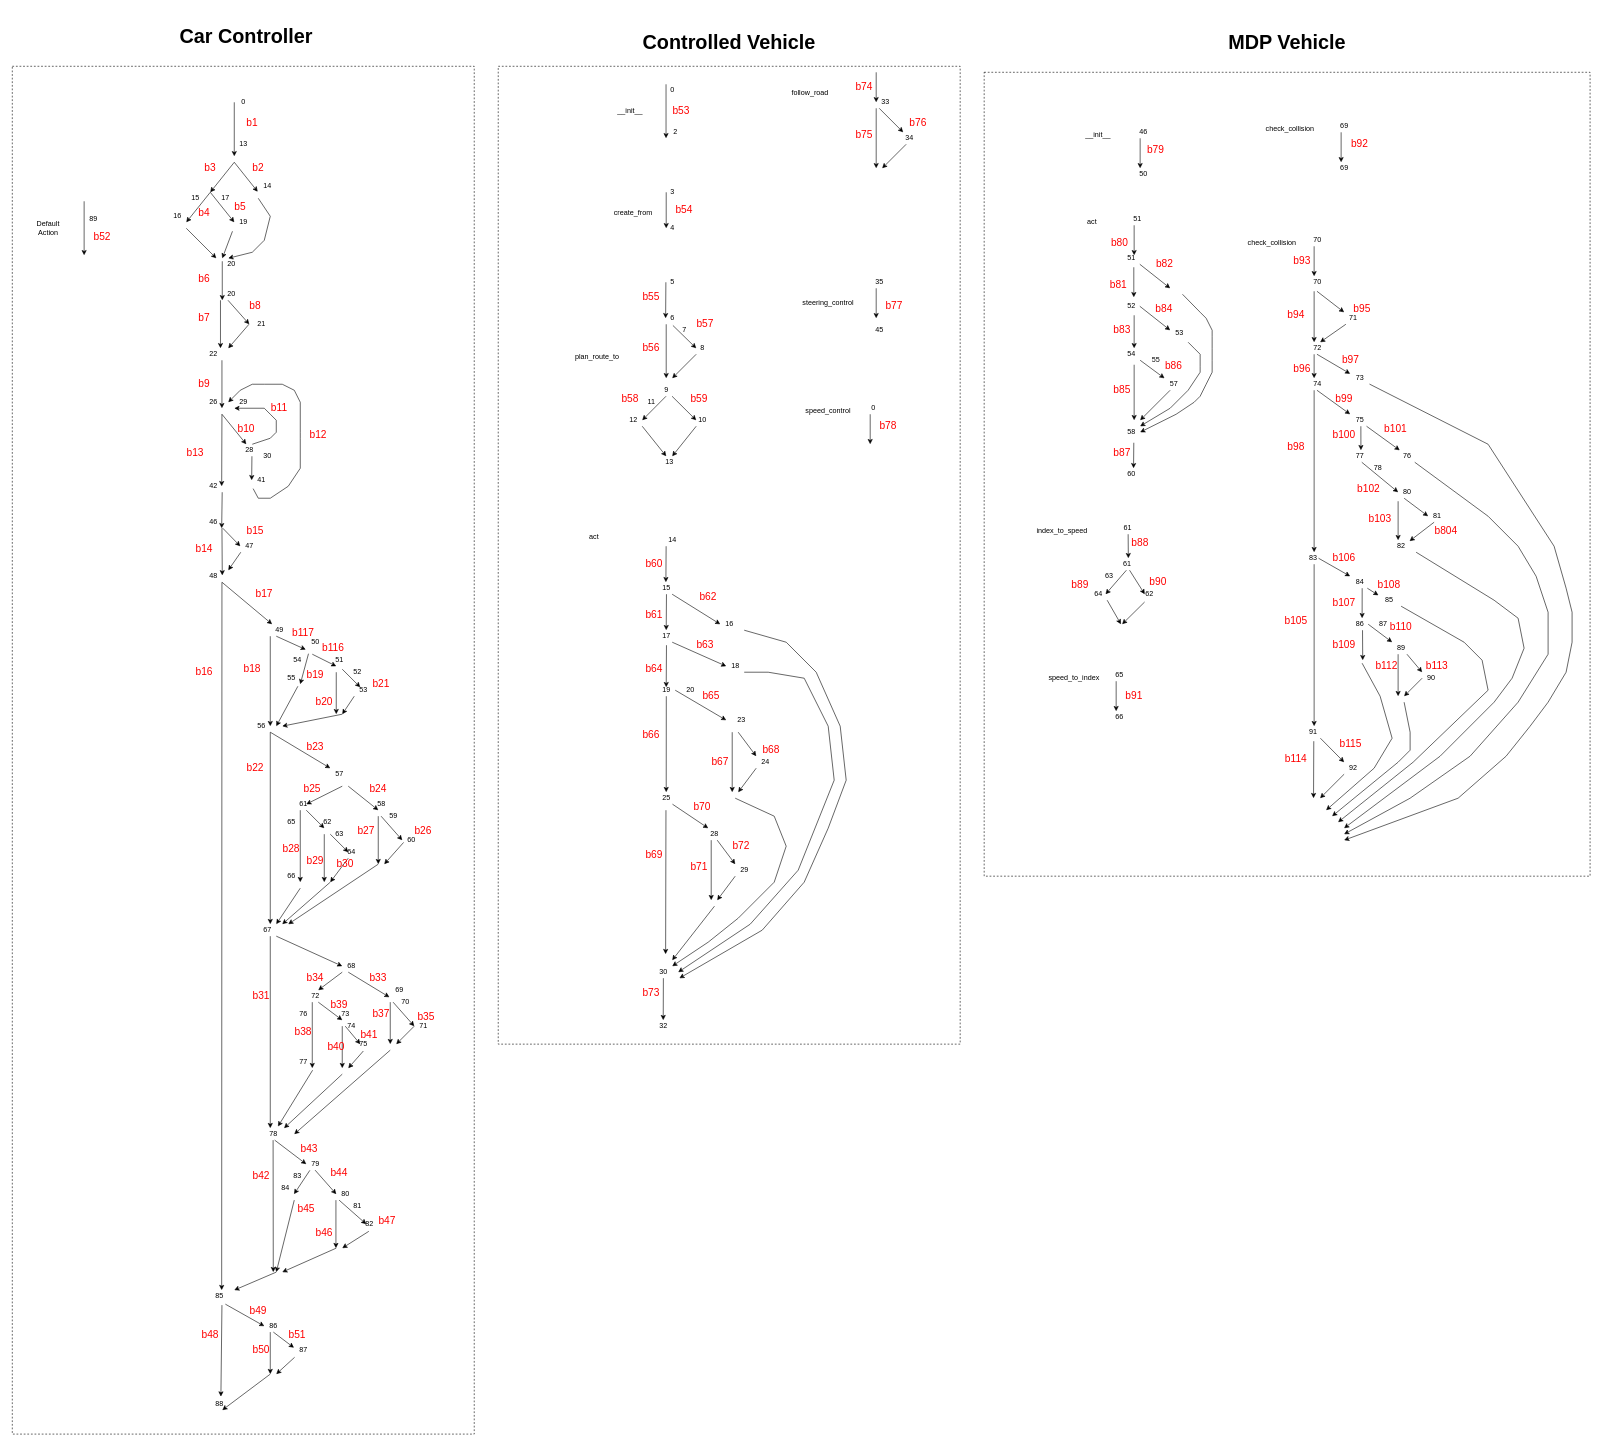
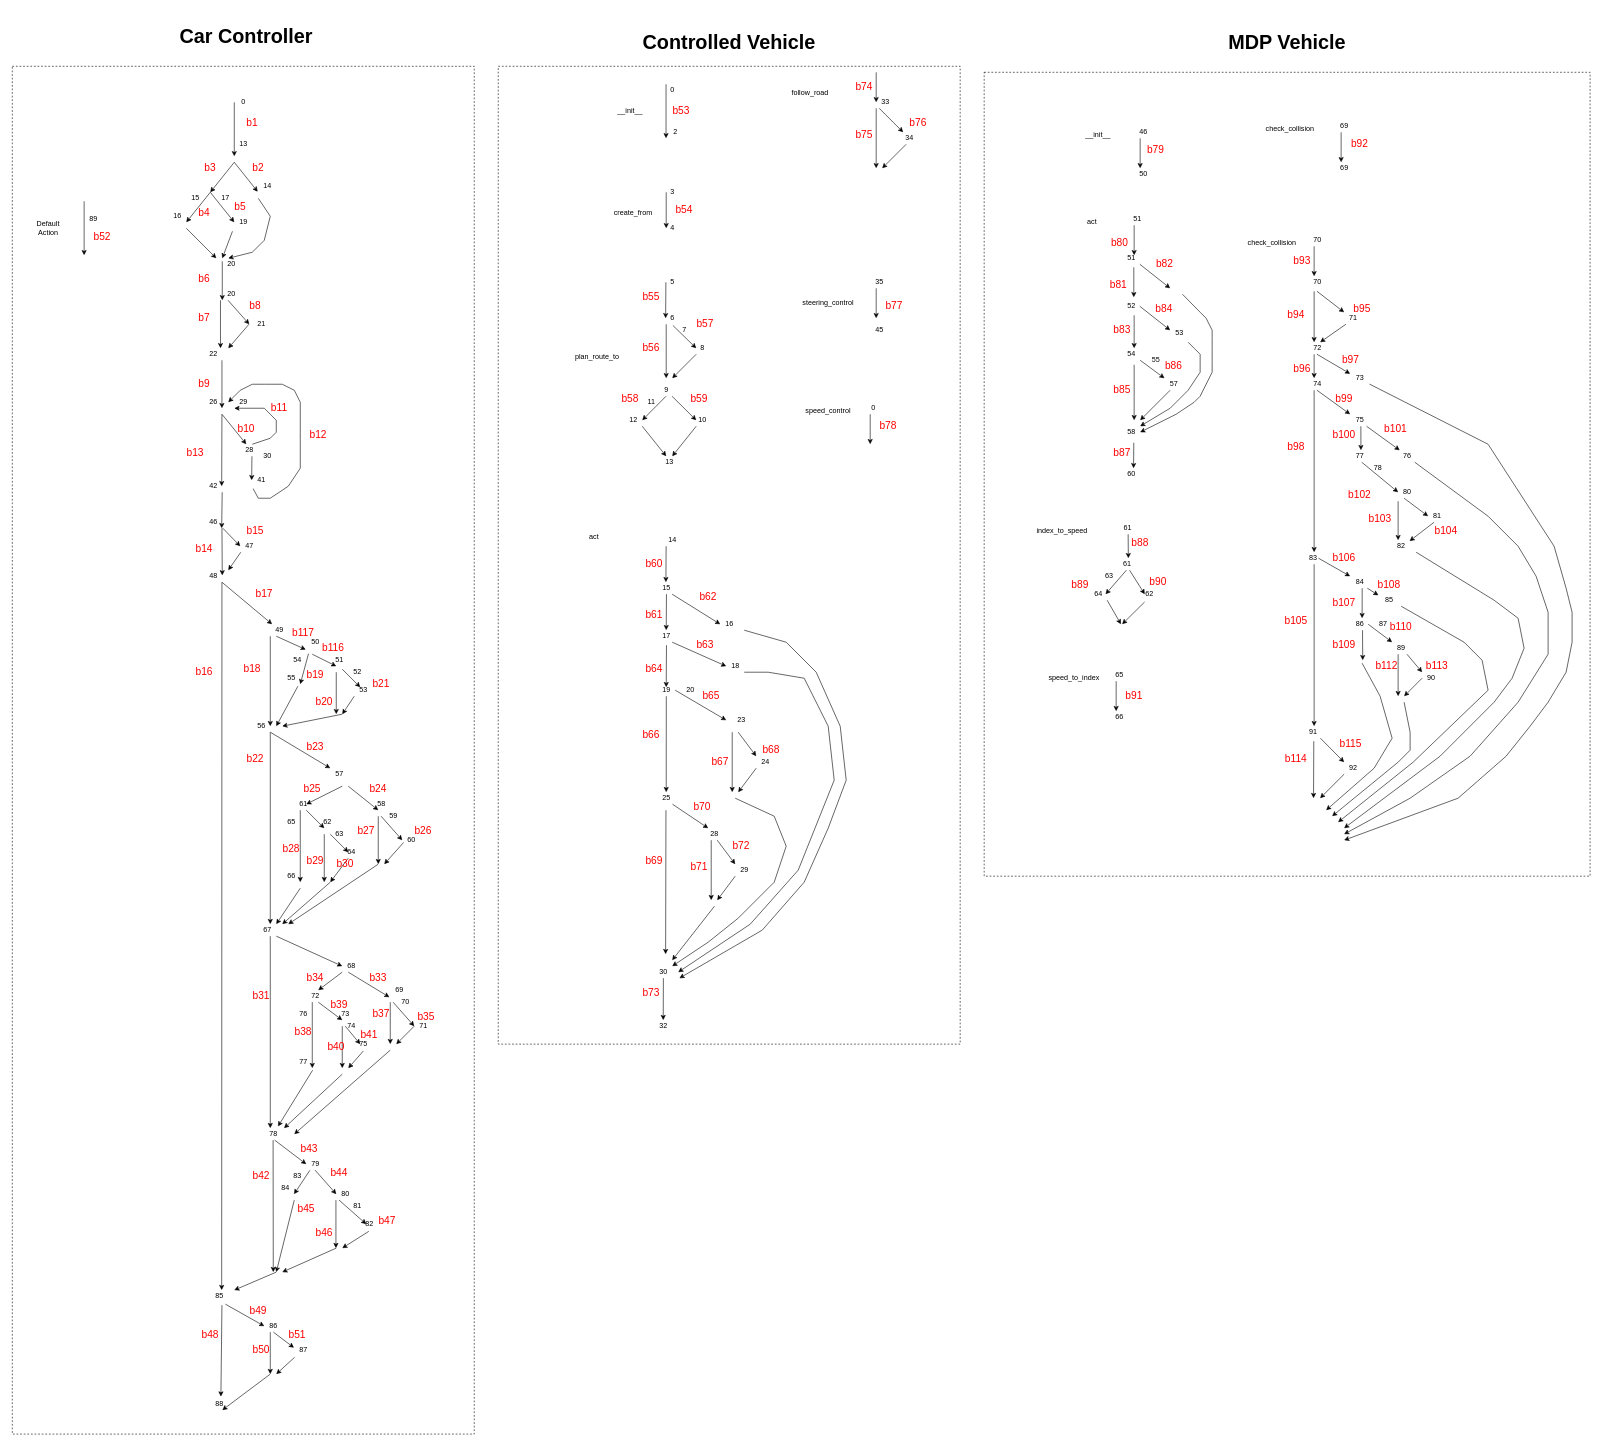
node "b102": moved (1369, 489) -> (1360, 495)
node "b804": label "b804" -> "b104"
node "b22": moved (255, 768) -> (255, 759)
node "b69": moved (654, 855) -> (654, 861)
